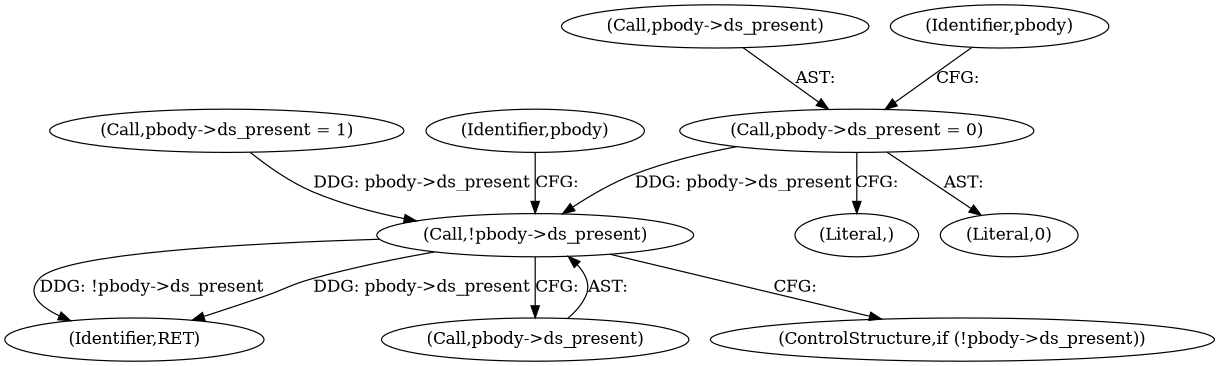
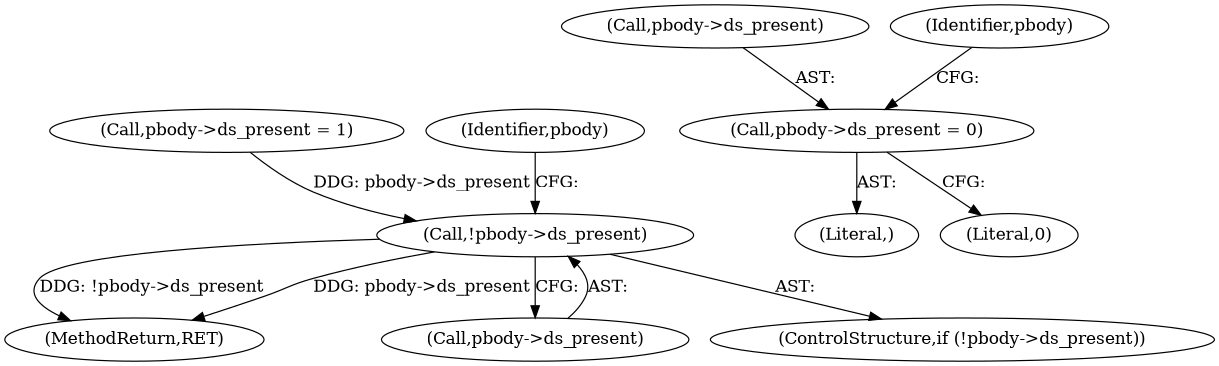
edge "(Call,pbody->ds_present = 0)" -> "(Call,!pbody->ds_present)": removed, label "DDG: pbody->ds_present"
edge "(Call,pbody->ds_present = 0)" -> "(Literal,)": label "CFG: " -> "AST: "
edge "(Call,pbody->ds_present = 0)" -> "(Literal,0)": label "AST: " -> "CFG: "
edge "(Call,!pbody->ds_present)" -> "(ControlStructure,if (!pbody->ds_present))": label "CFG: " -> "AST: "
node "(Identifier,RET)": label "(Identifier,RET)" -> "(MethodReturn,RET)"
